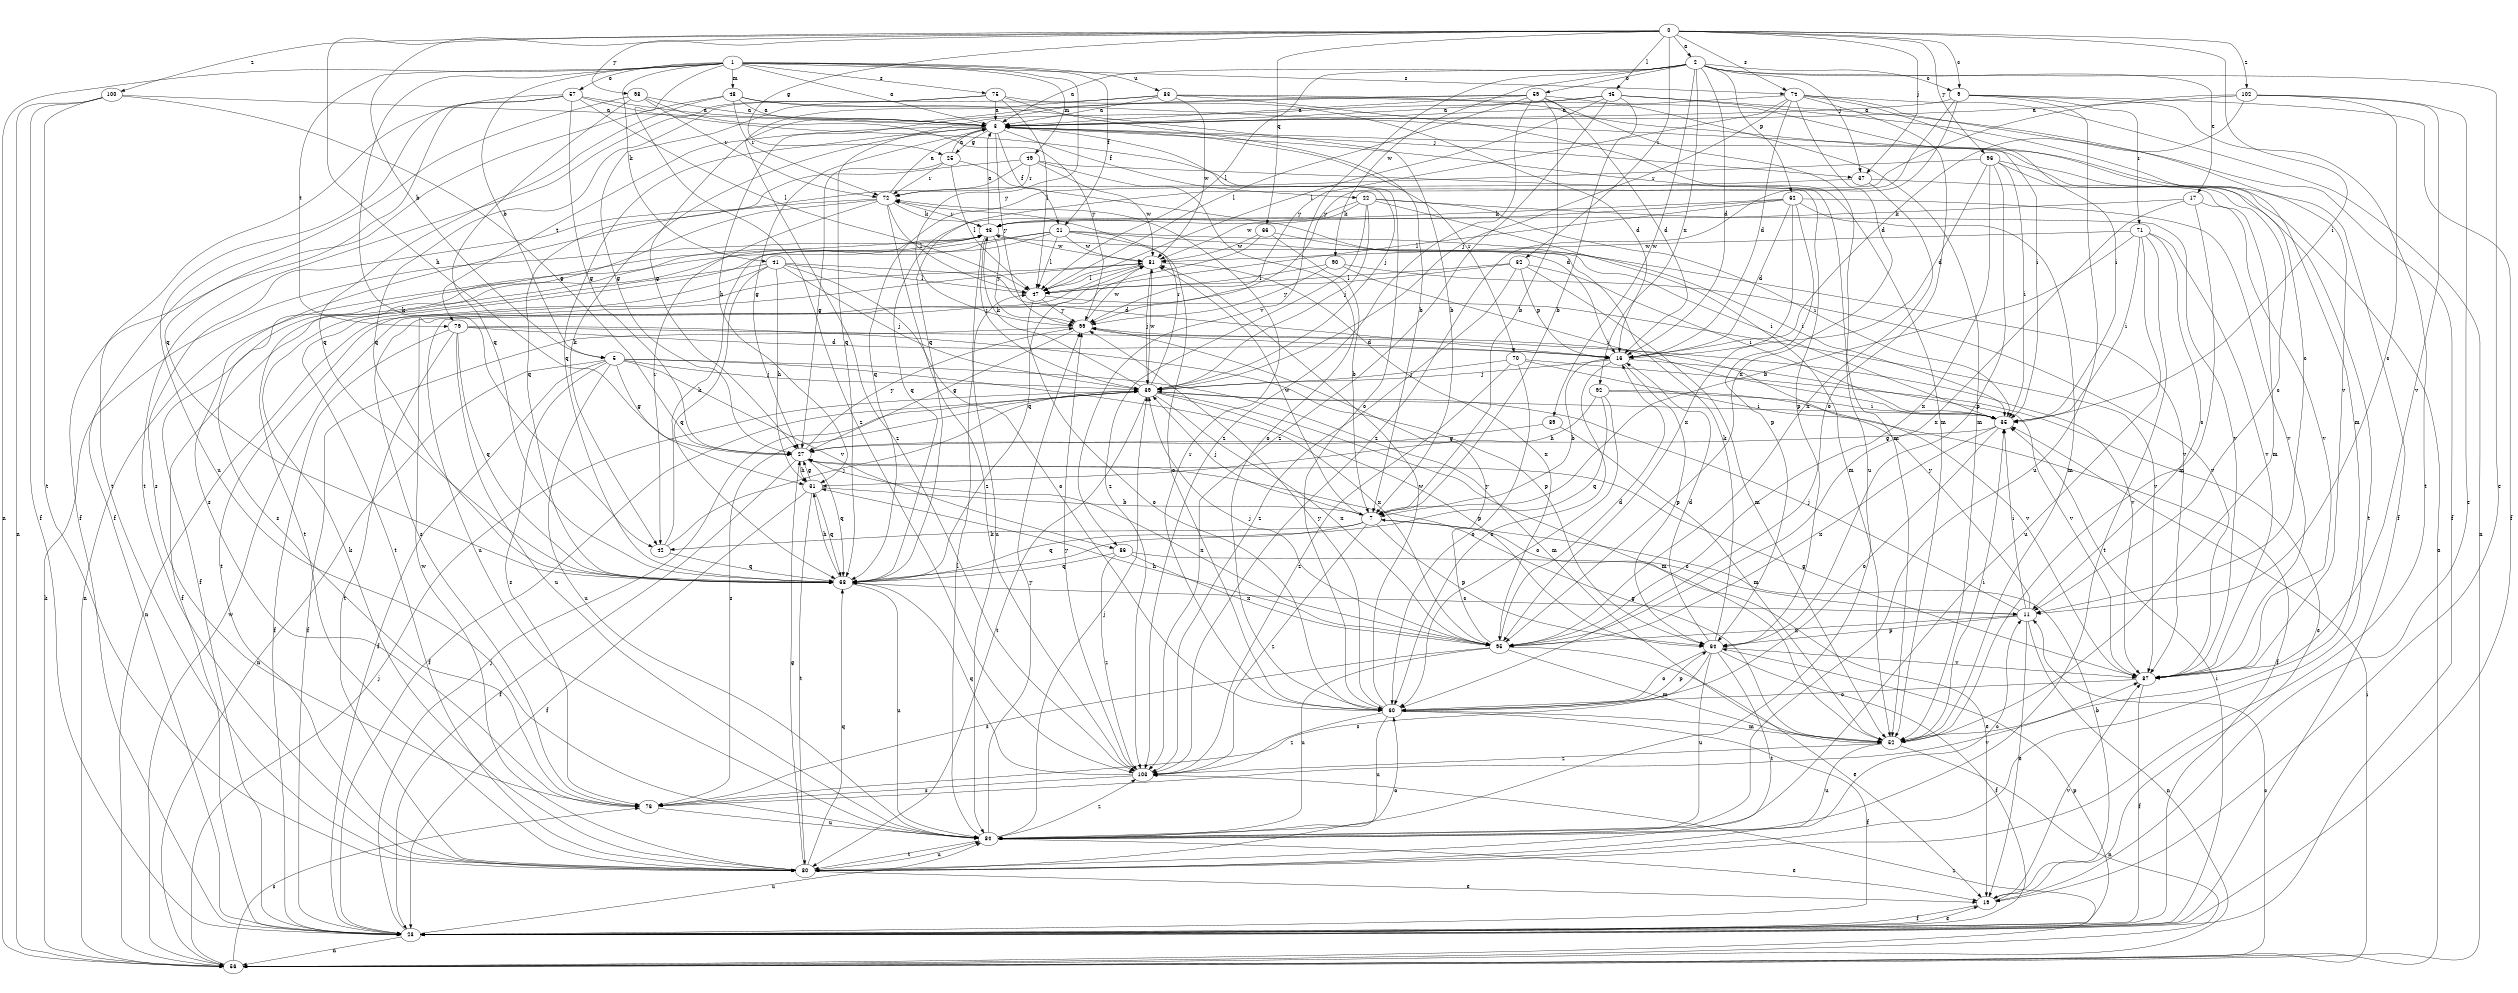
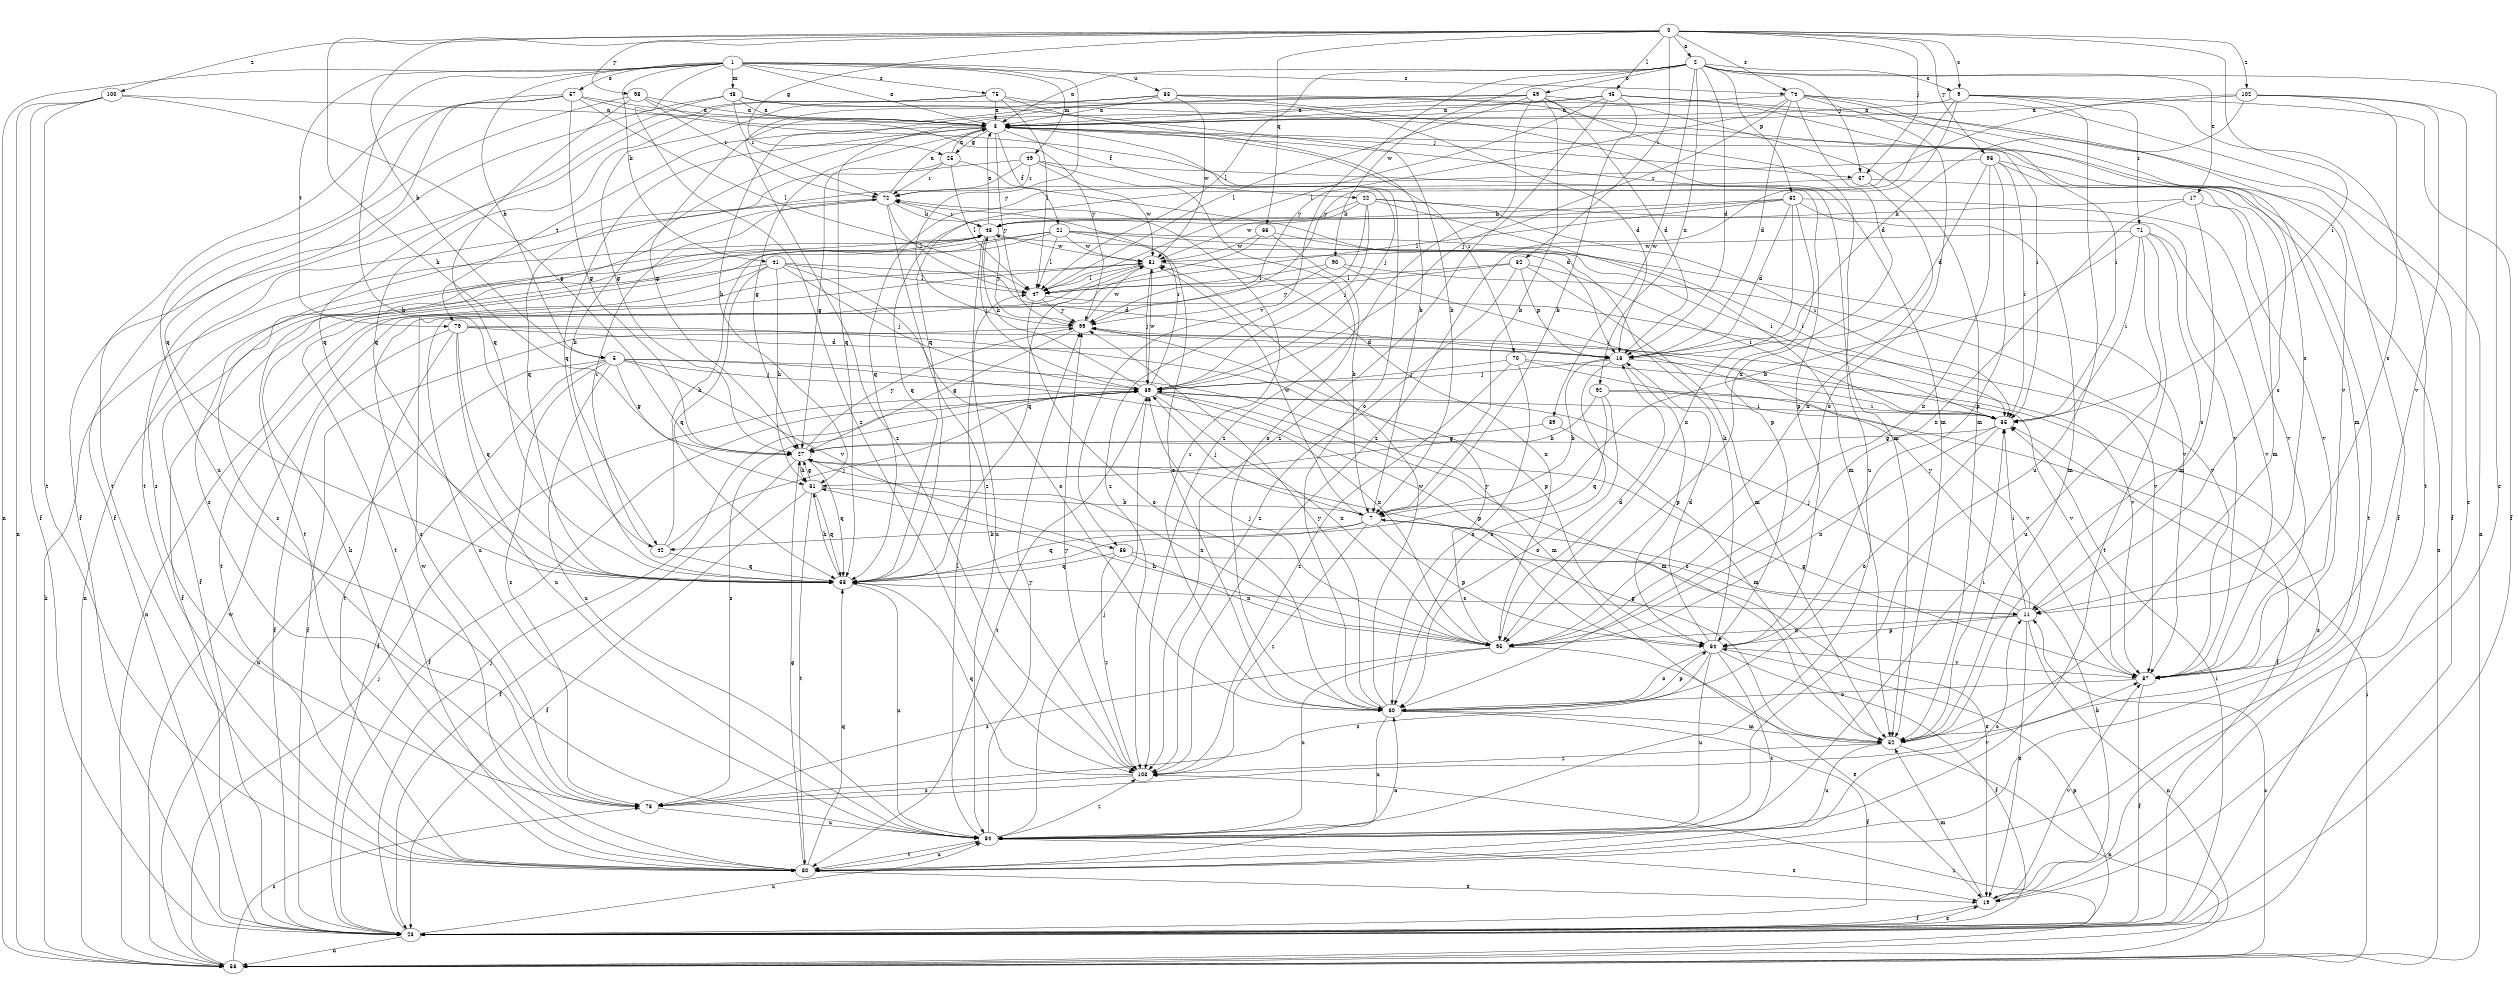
edge "1" -> "21": removed, label "f"
edge "72" -> "42": reversed
edge "95" -> "52": now "19" -> "52"
edge "60" -> "103": removed, label "z"
